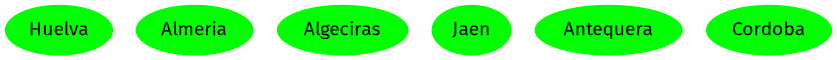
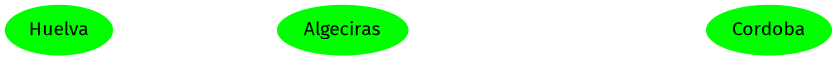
node "Almeria": removed
node "Jaen": removed
node "Antequera": removed
